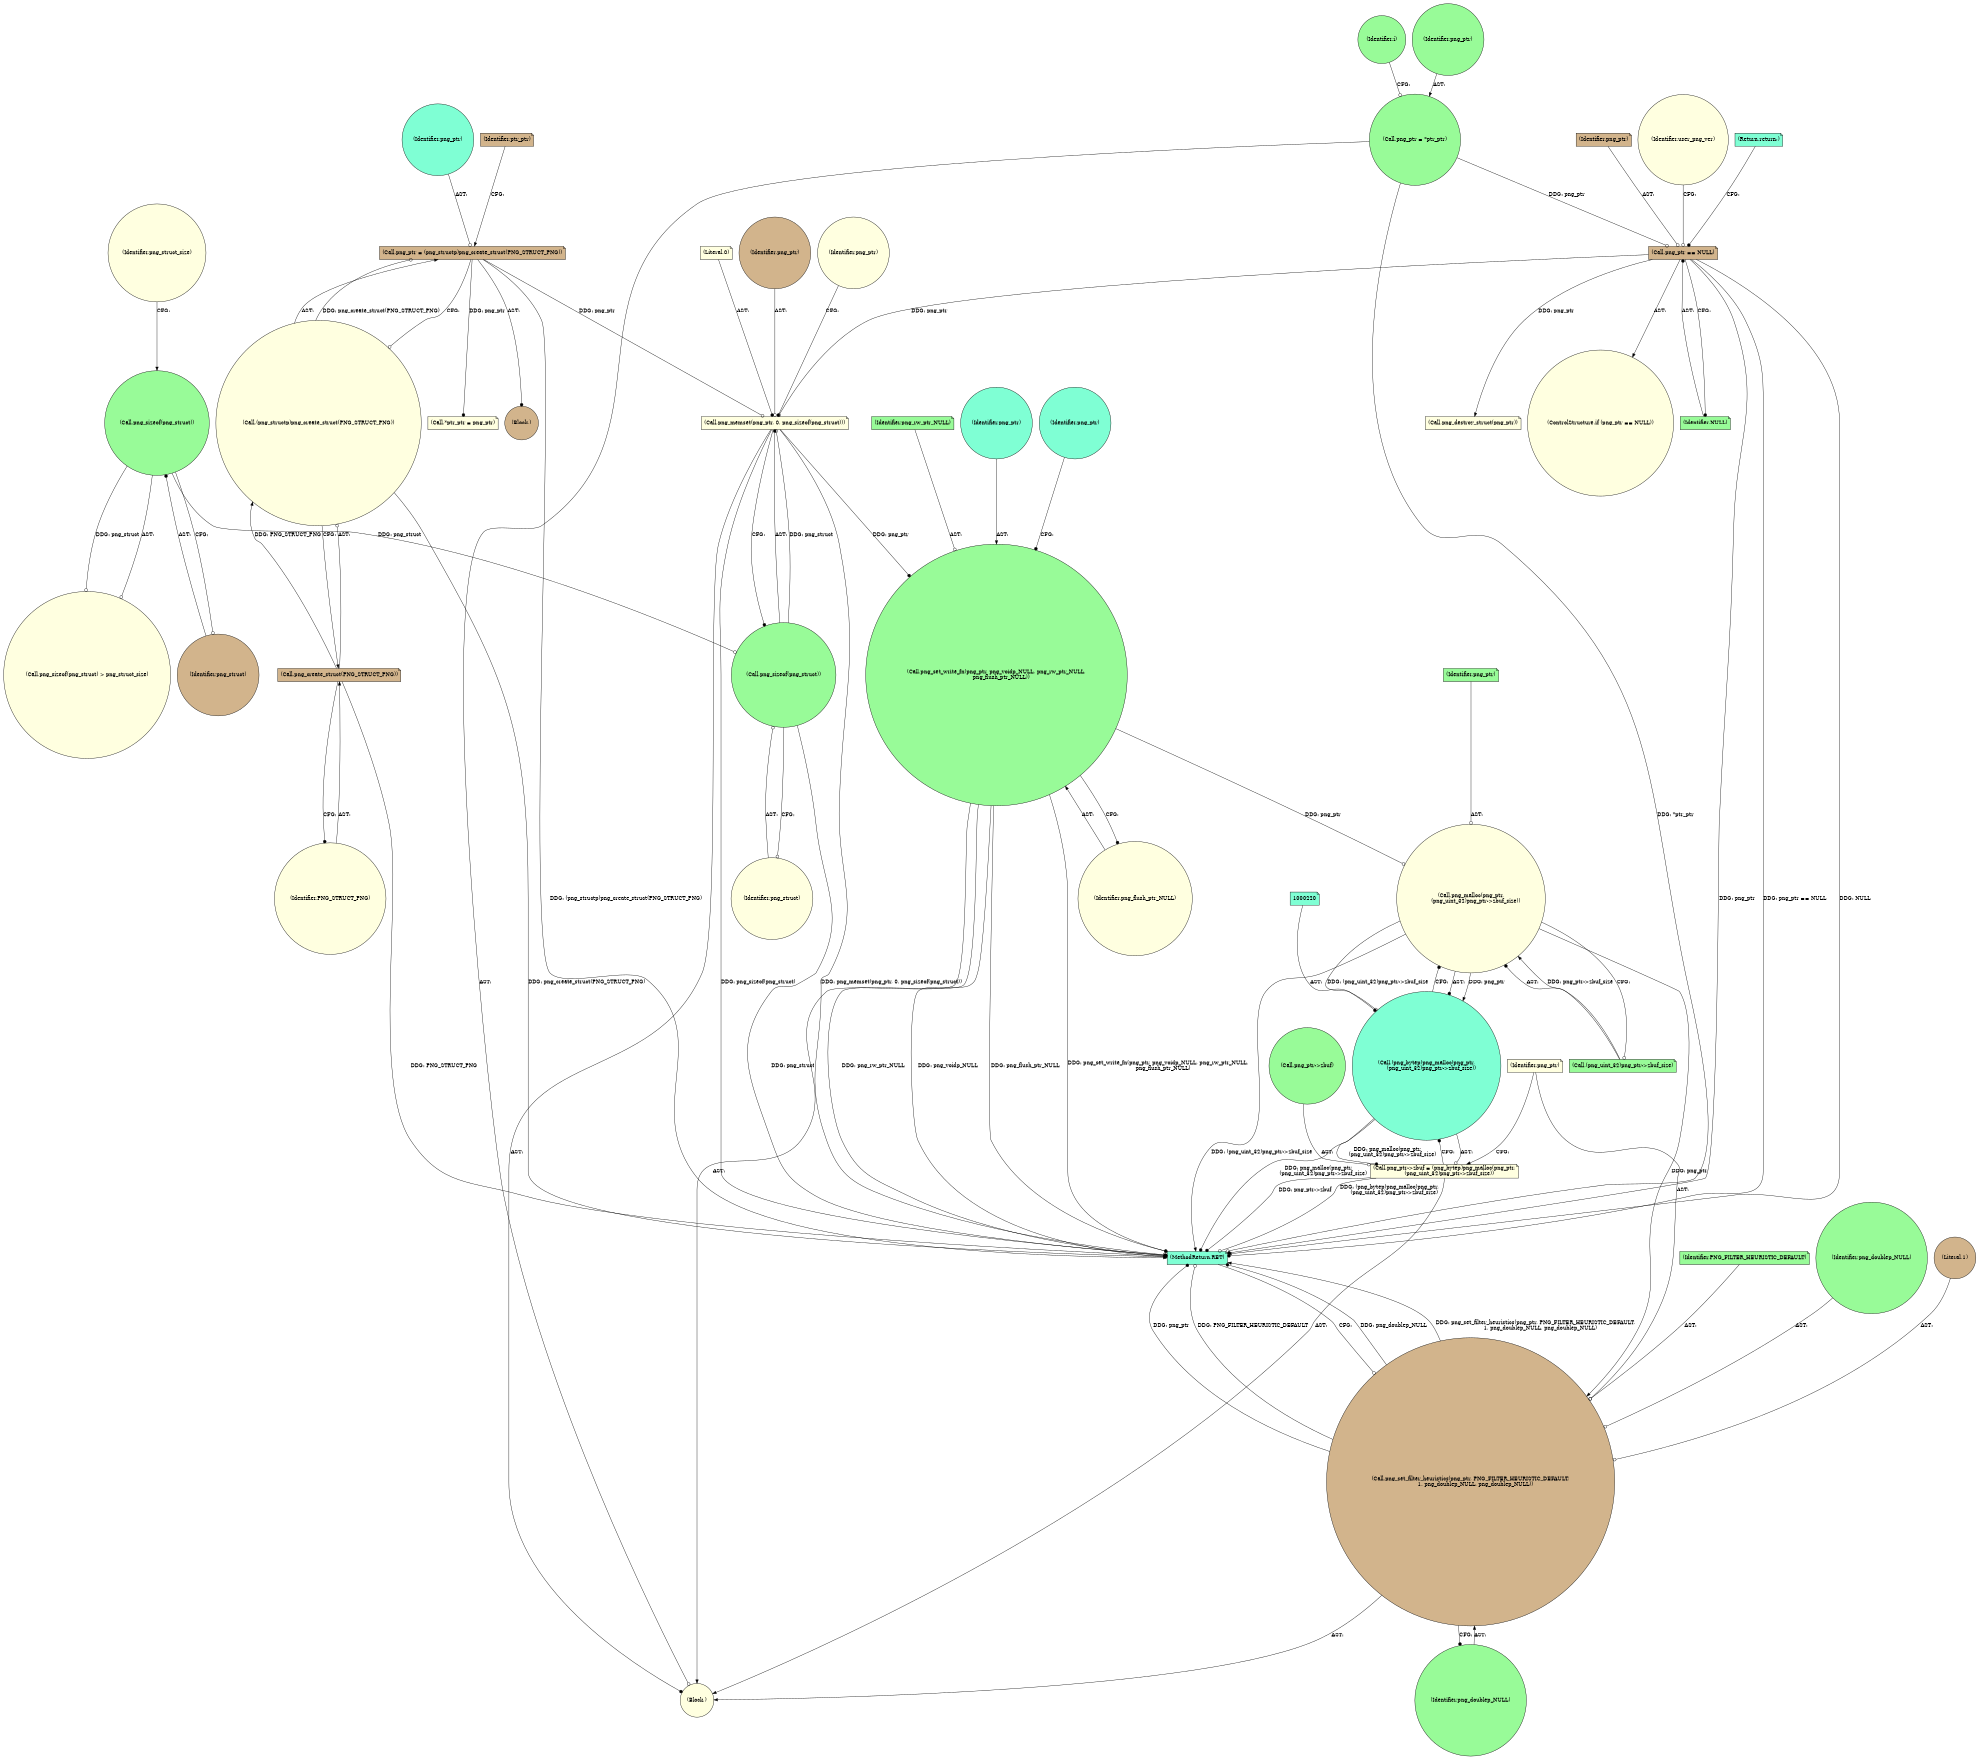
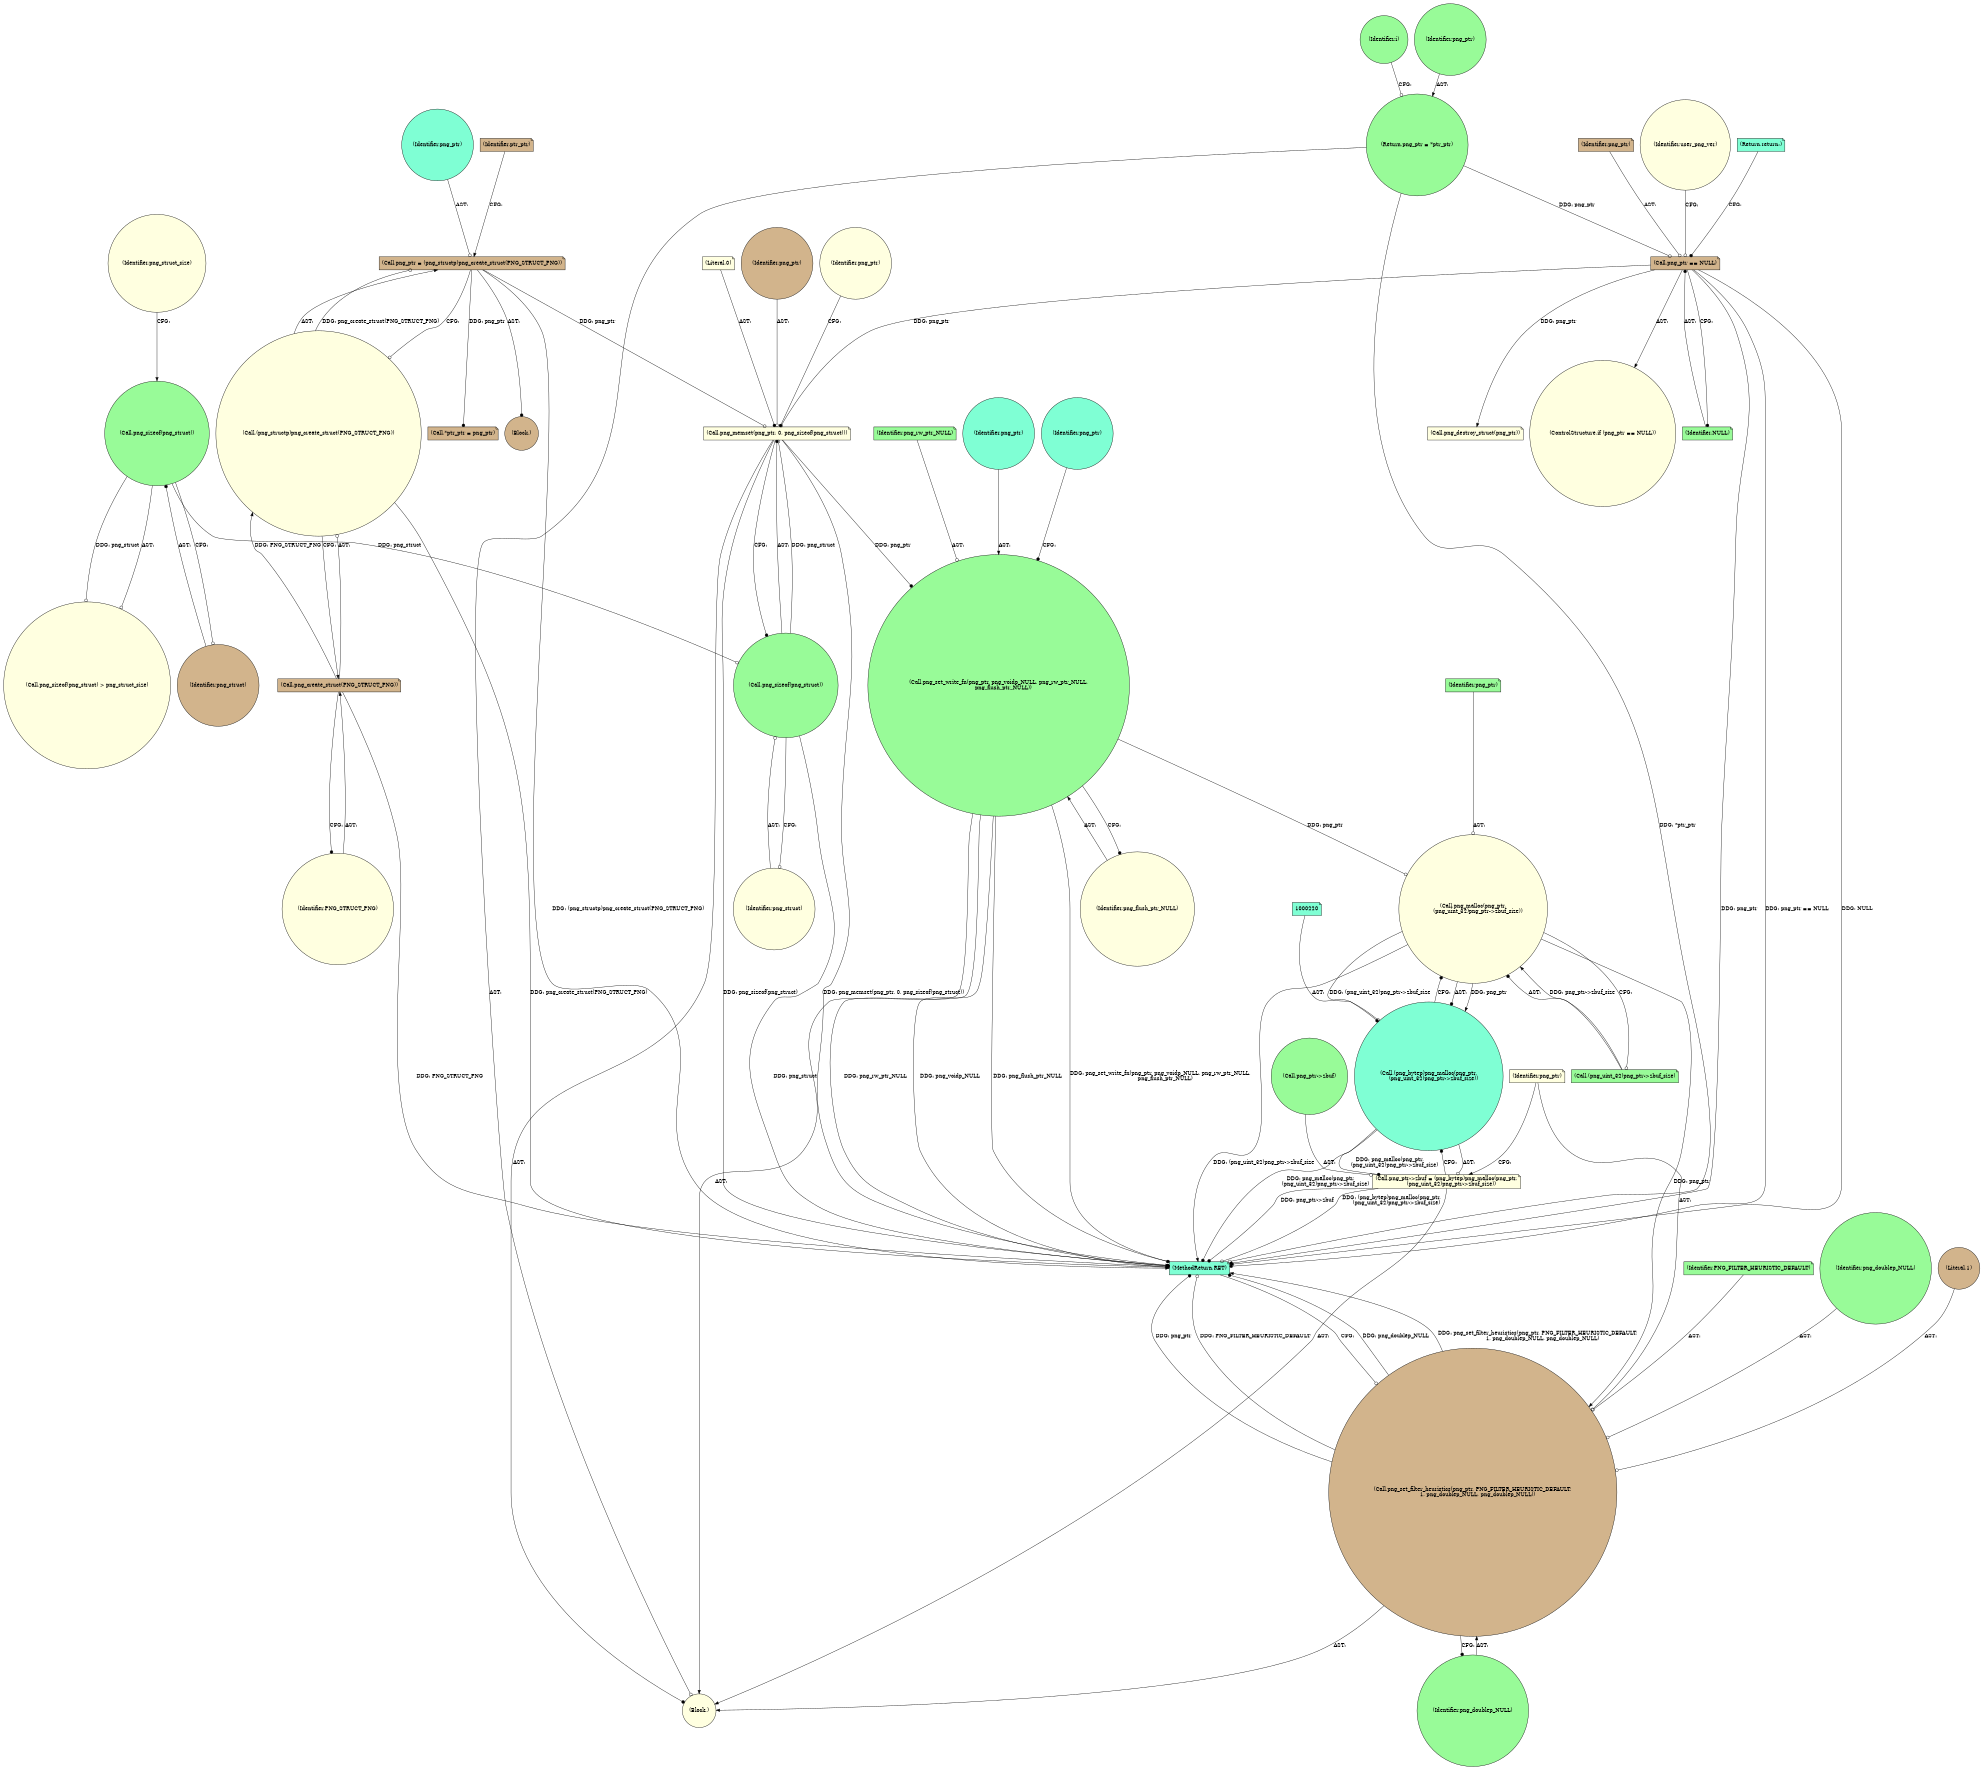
node "(Call,png_ptr = *ptr_ptr)": label "(Call,png_ptr = *ptr_ptr)" -> "(Return,png_ptr = *ptr_ptr)"
node "(Call,*ptr_ptr = png_ptr)": fillcolor lightyellow -> tan
